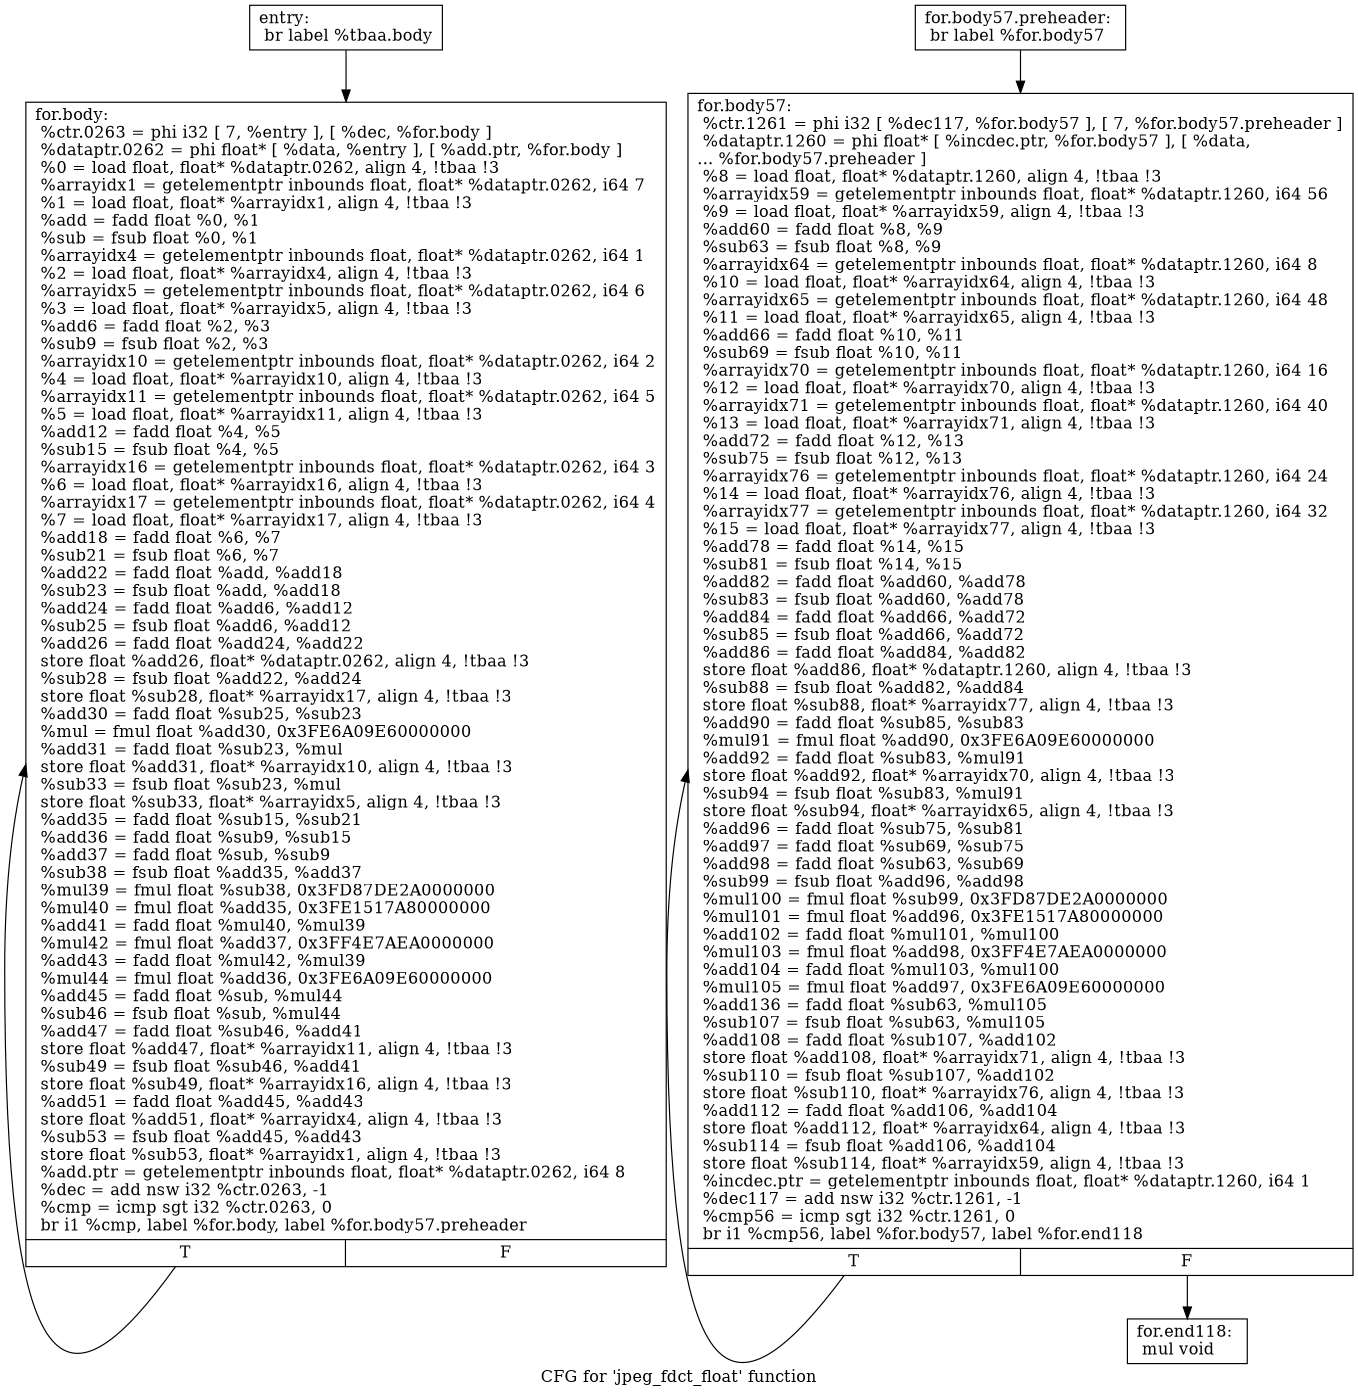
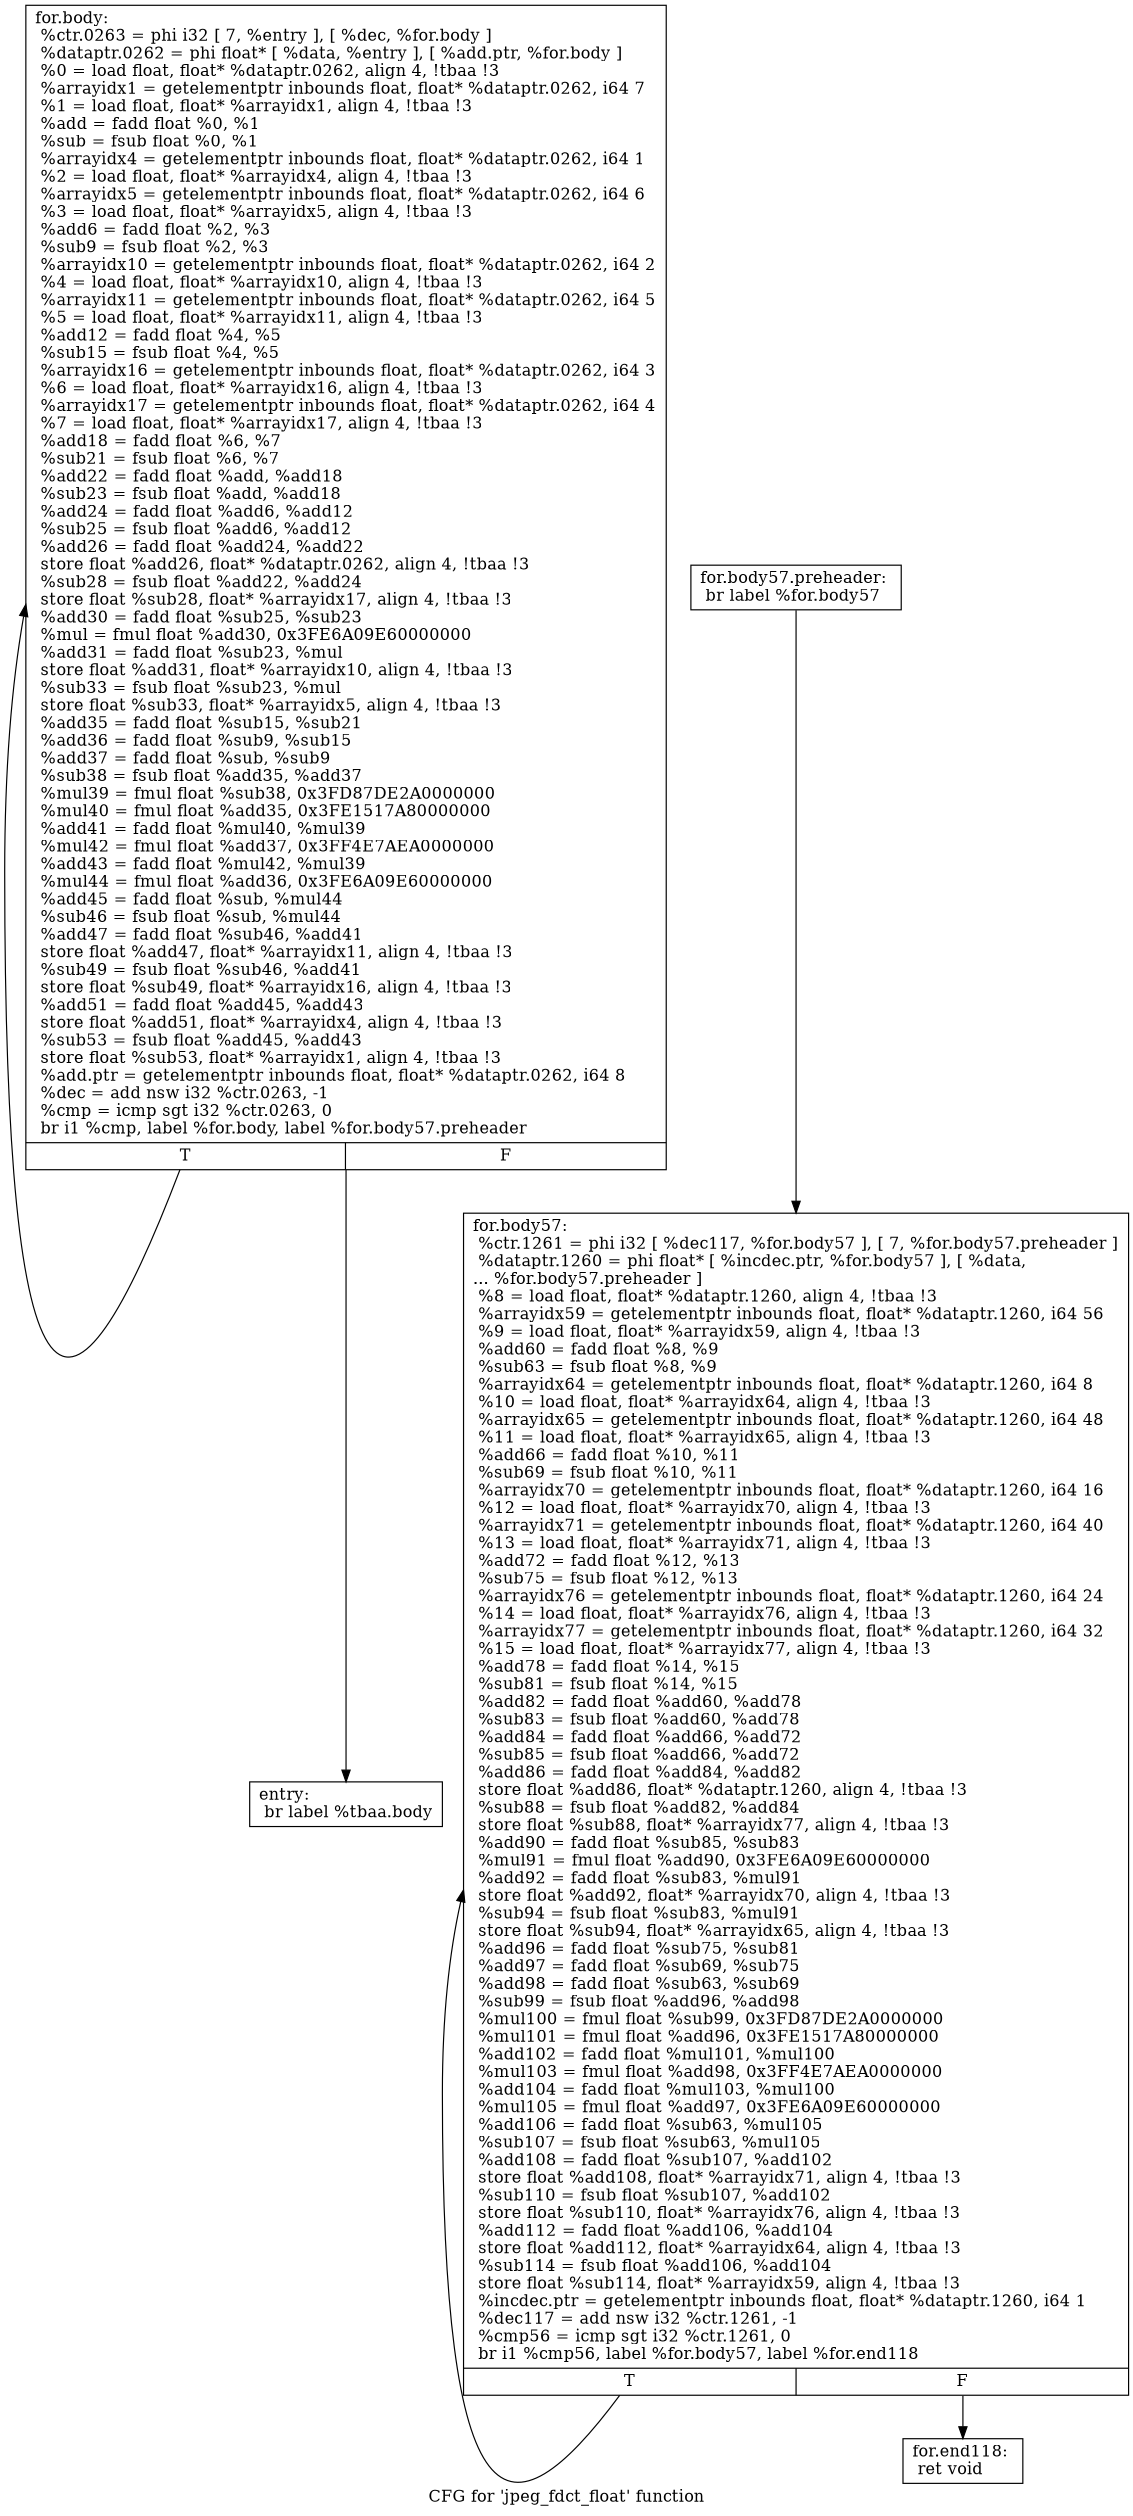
edge "entry:" -> "for.body:": reversed
node "for.body57:": text "%add136 = fadd float %sub63, %mul105" -> "%add106 = fadd float %sub63, %mul105"
node "for.end118:": text "mul void" -> "ret void"
